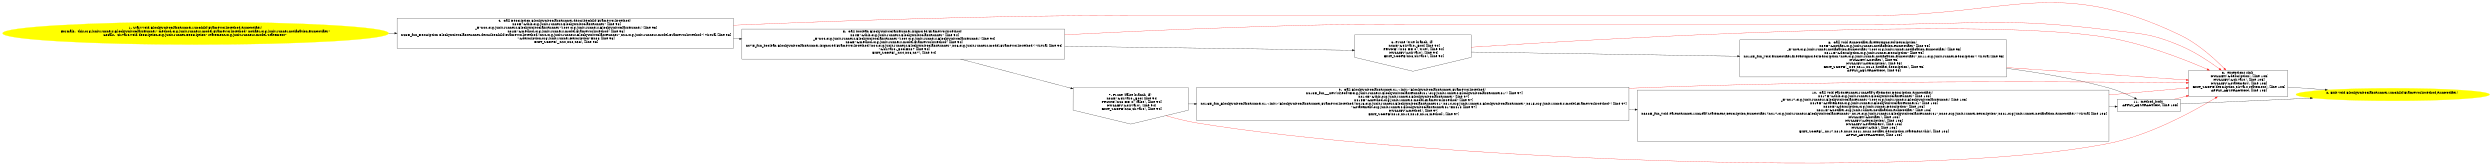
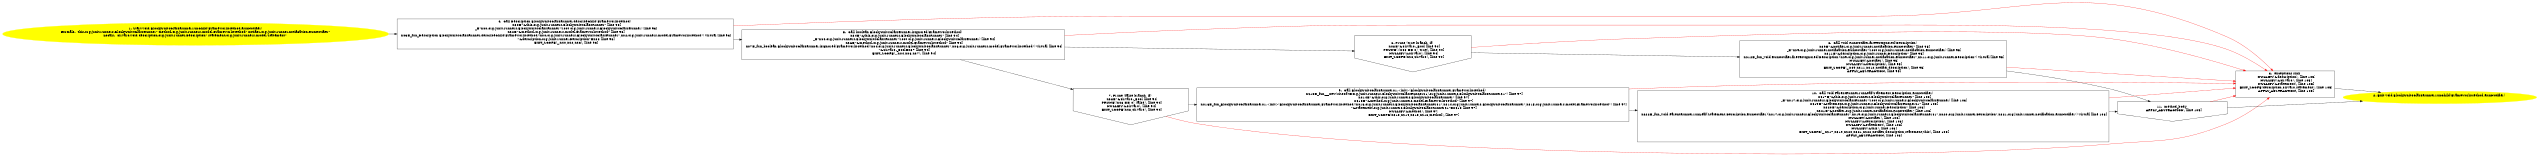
node "11:  method_body APPLY_ABSTRACTION; [line 105]": shape box -> invhouse
